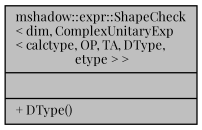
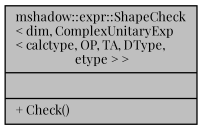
node "mshadow::expr::ShapeCheck": text "+ DType()" -> "+ Check()"
